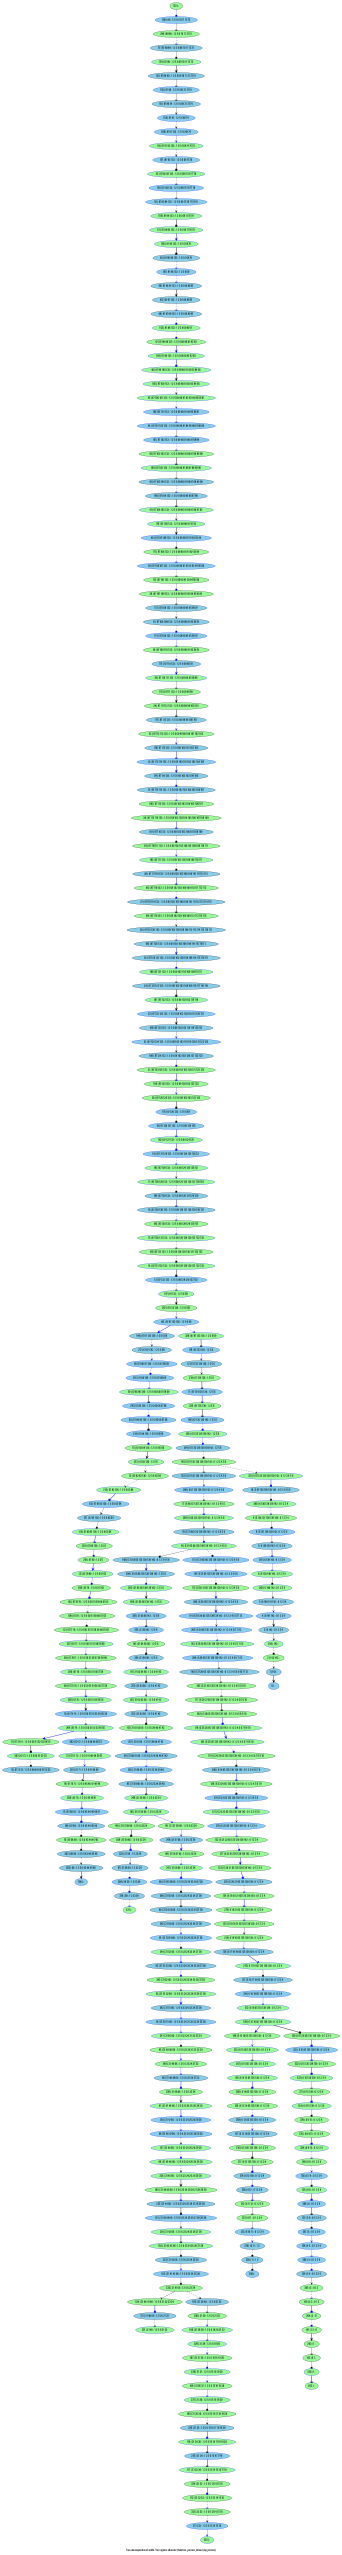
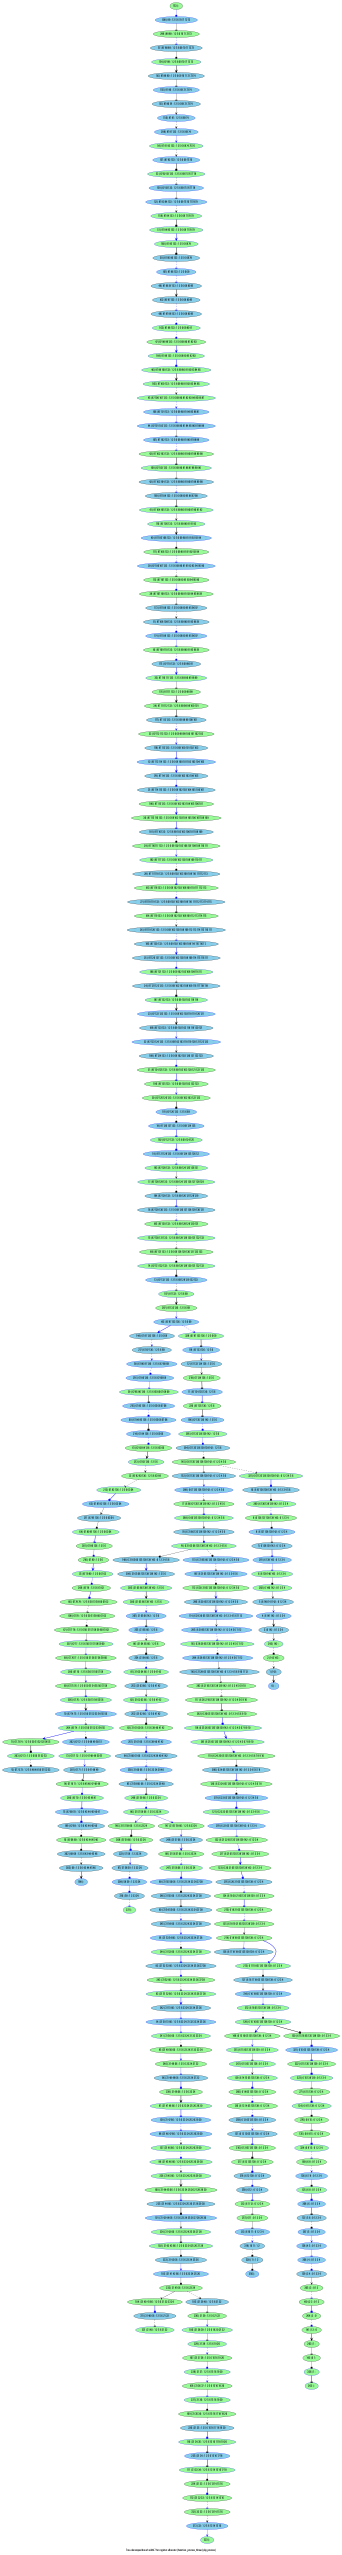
edge "126 | 6 17 18 19 65 135 138 139 : 0 1 2 3 4" -> "273 | 6 17 19 65 135 138 139 : 0 1 2 3 4": now "274 | 6 18 19 65 135 138 139 : 0 1 2 3 4" -> "273 | 6 17 19 65 135 138 139 : 0 1 2 3 4"
